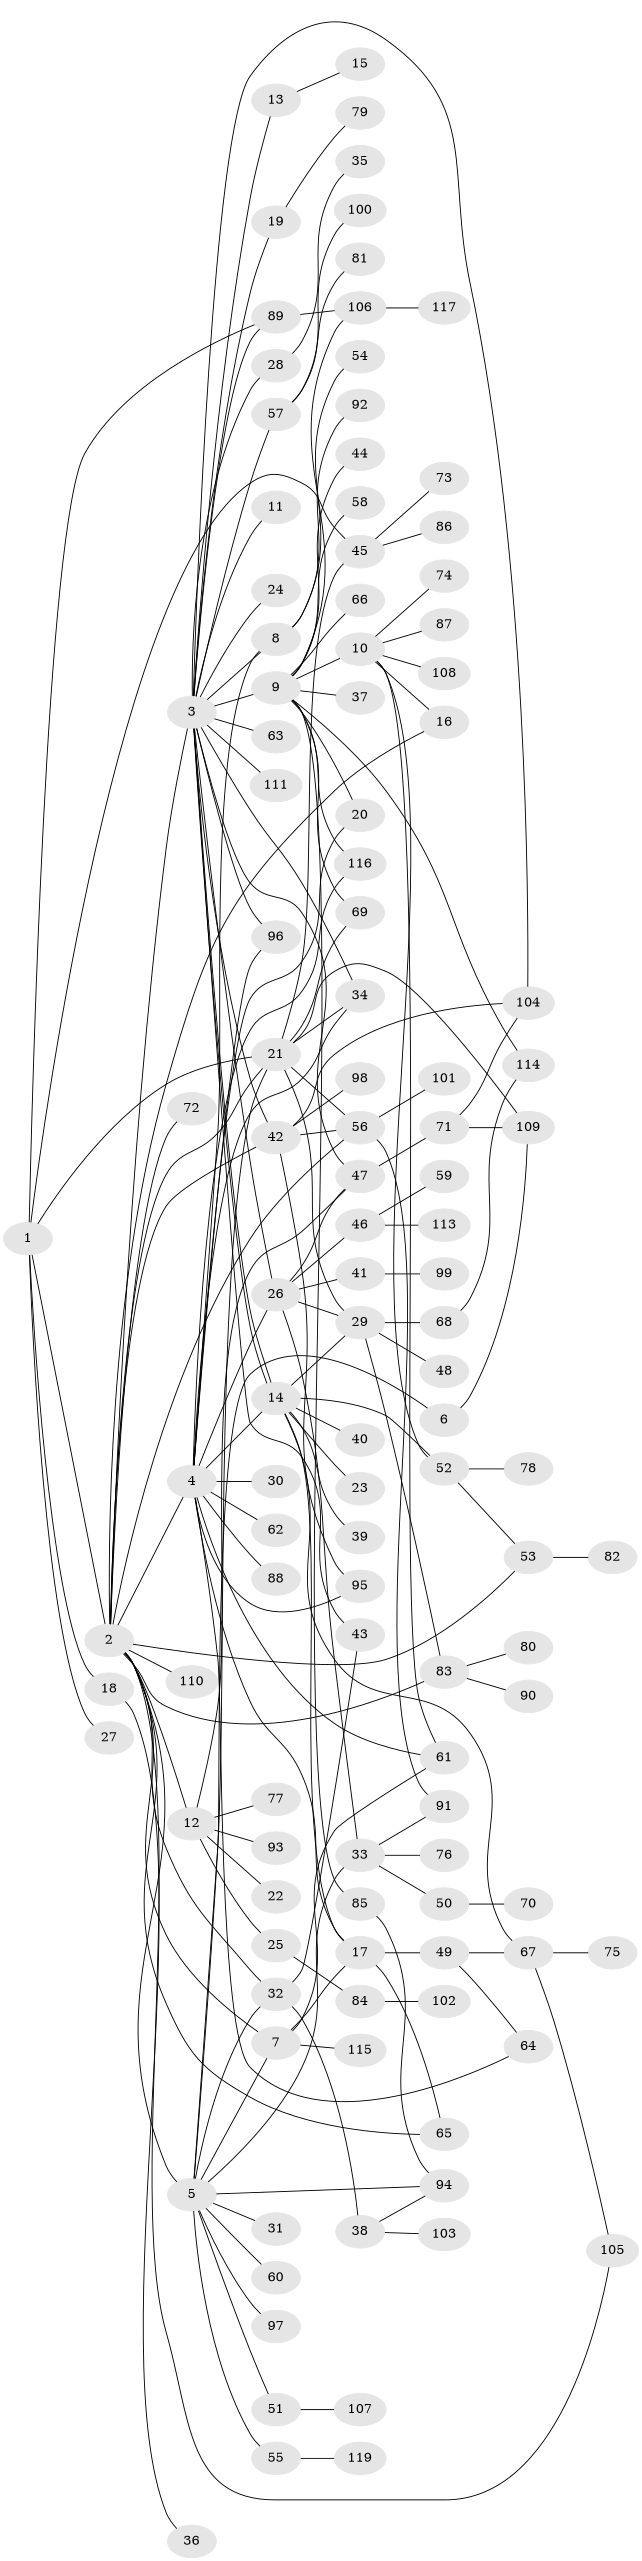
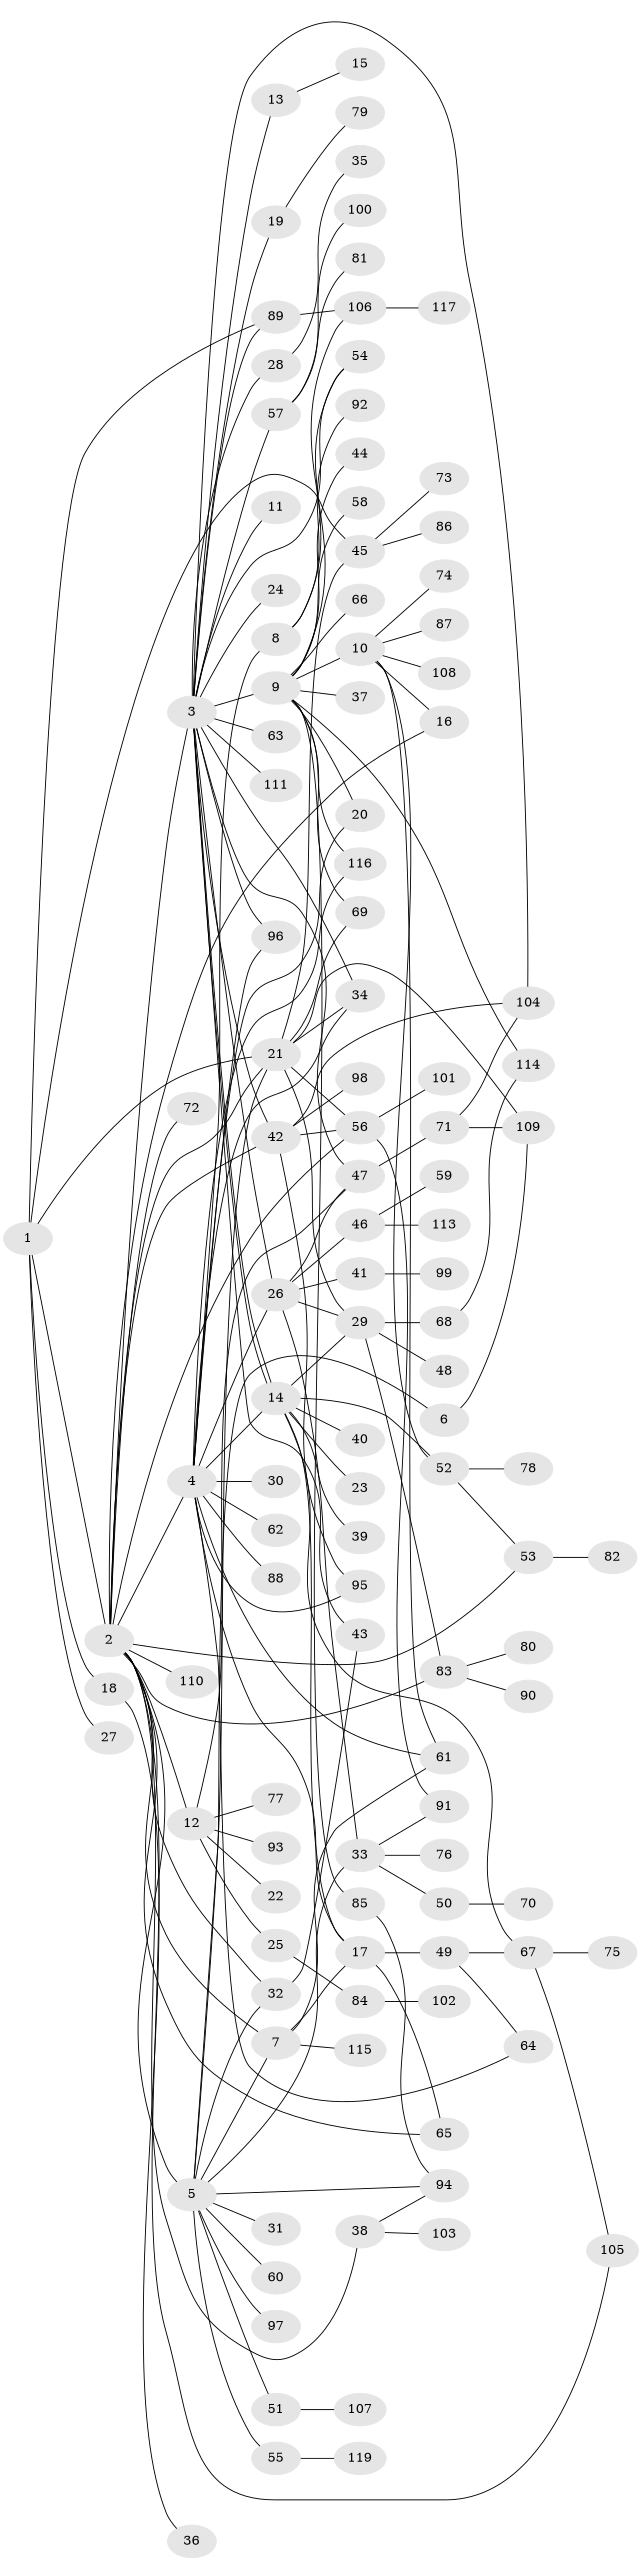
edge "8" -- "3": now "54" -- "3"
edge "32" -- "38": now "2" -- "38"
